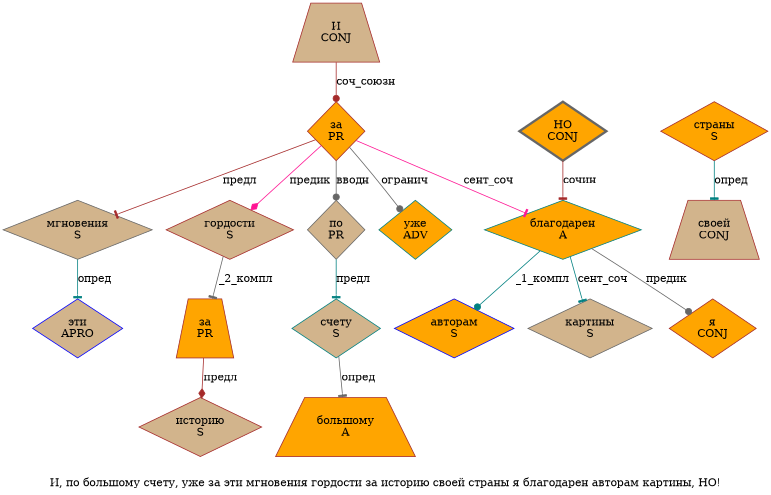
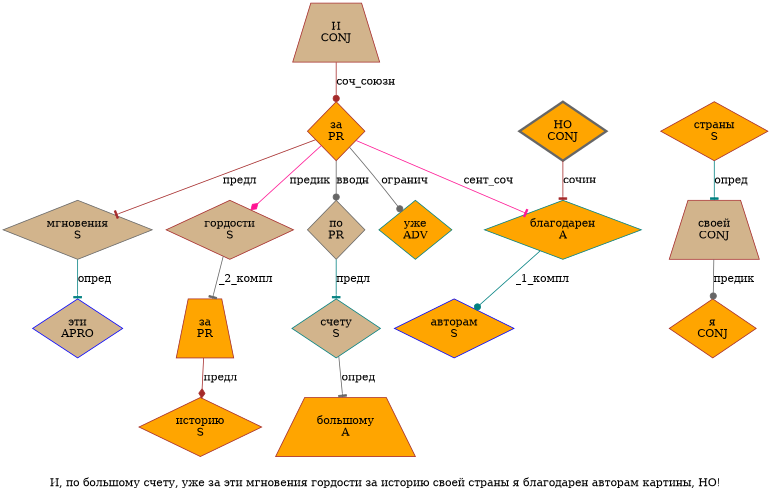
edge "благодарен A" -> "я CONJ": now "своей CONJ" -> "я CONJ"
node "картины S": removed
node "историю S": fillcolor tan -> orange
